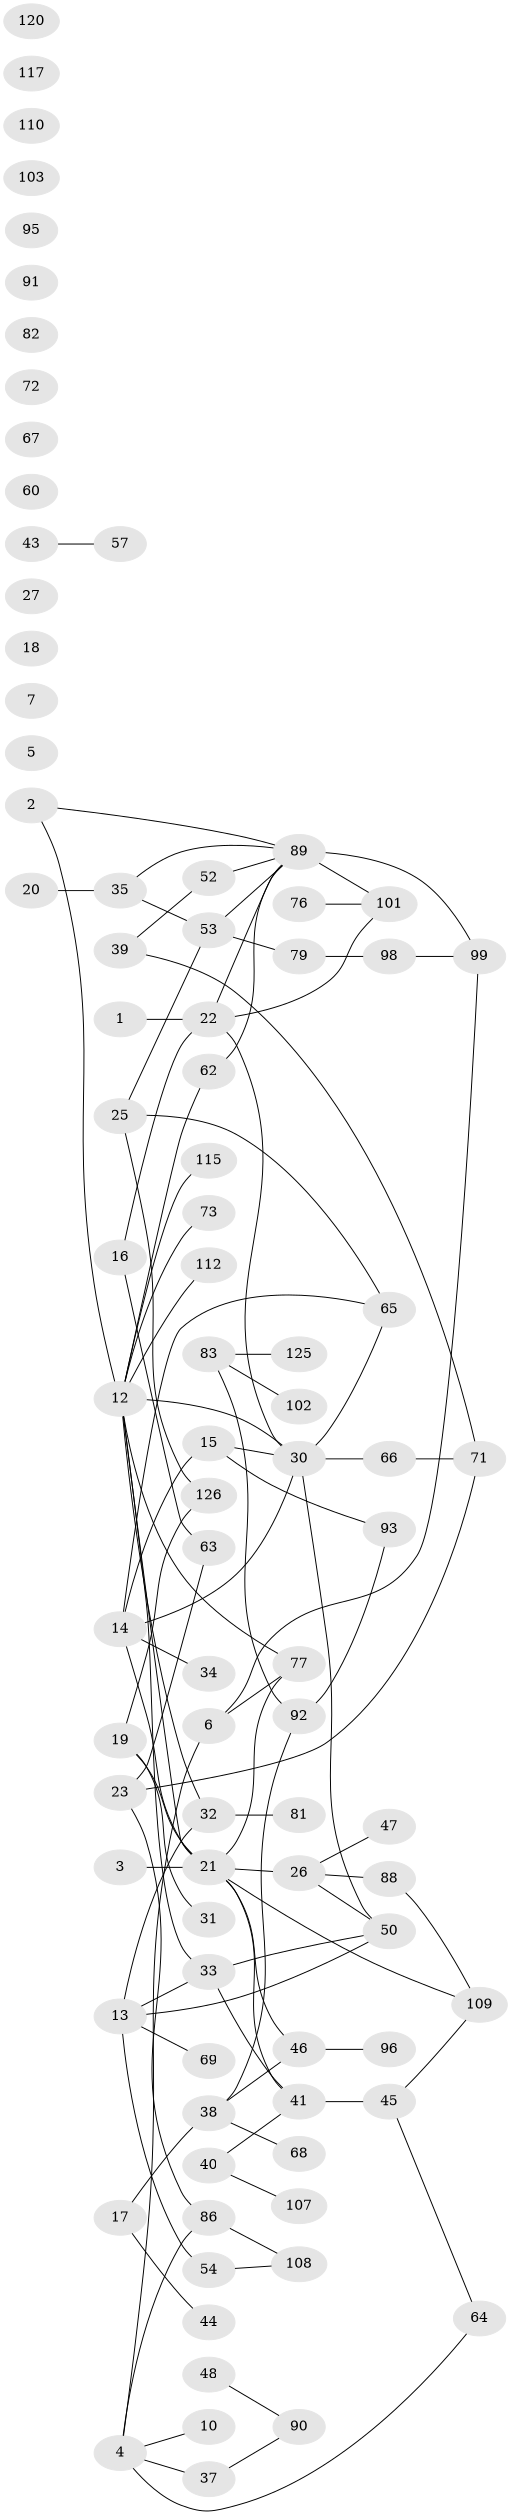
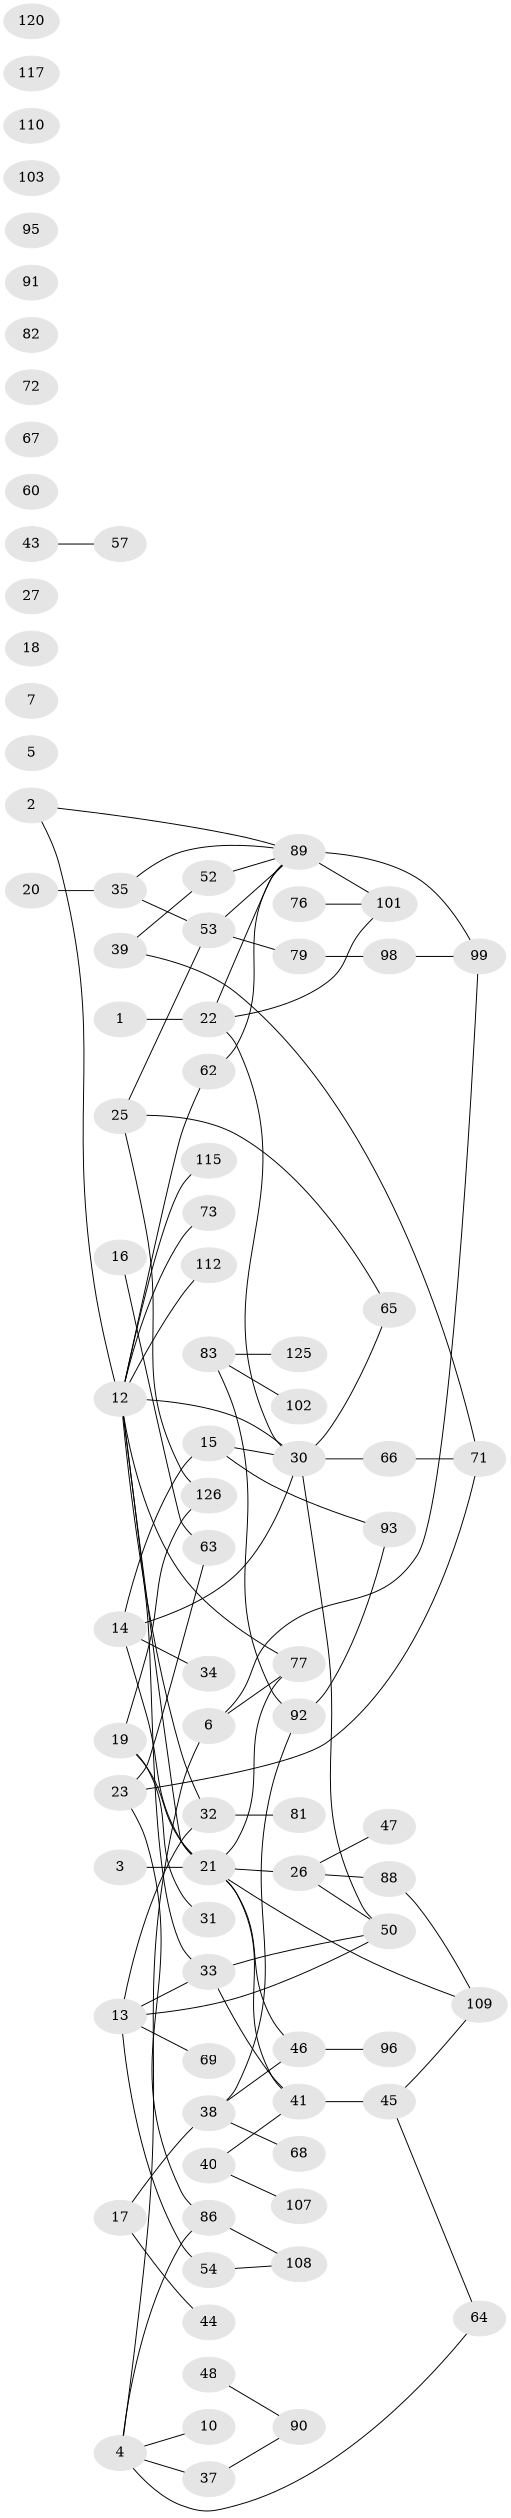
edge "22" -- "16": removed
edge "65" -- "14": removed
